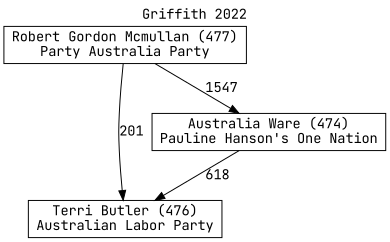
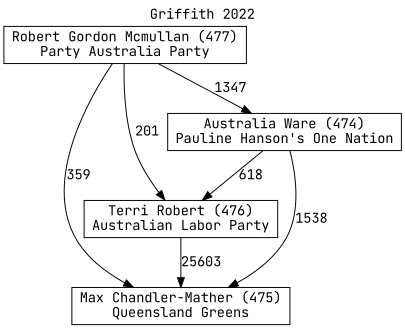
edge "Robert Gordon Mcmullan (477) Party Australia Party" -> "Australia Ware (474) Pauline Hanson's One Nation": label "1547" -> "1347"
node "Terri Butler (476) Australian Labor Party": label "Terri Butler (476) Australian Labor Party" -> "Terri Robert (476) Australian Labor Party"
node "Max Chandler-Mather (475) Queensland Greens": added
